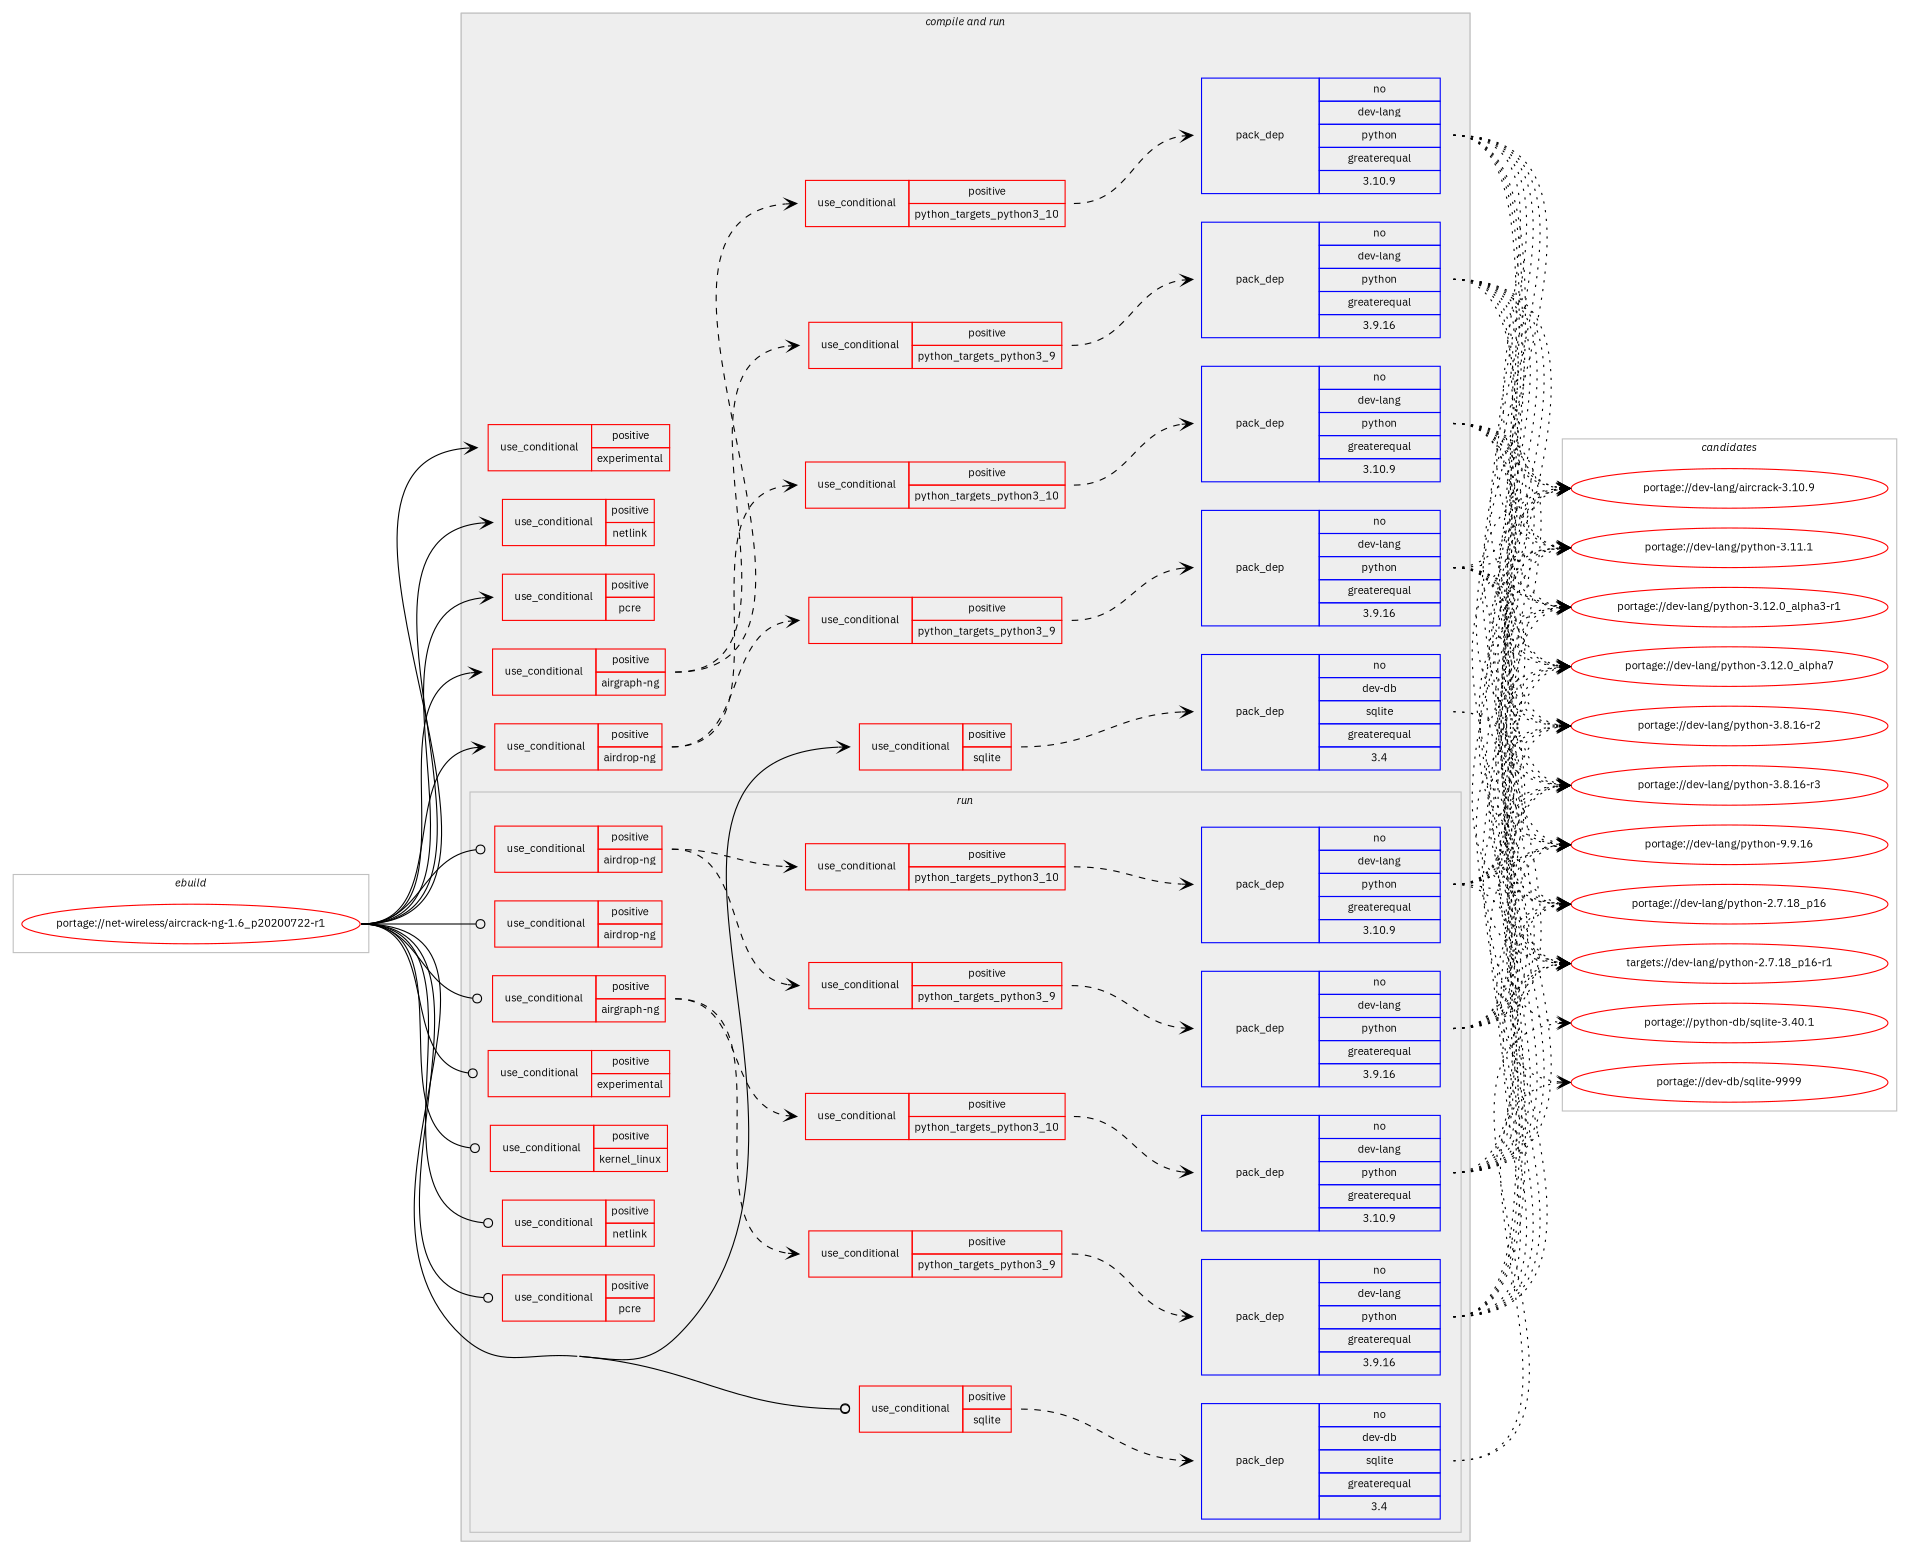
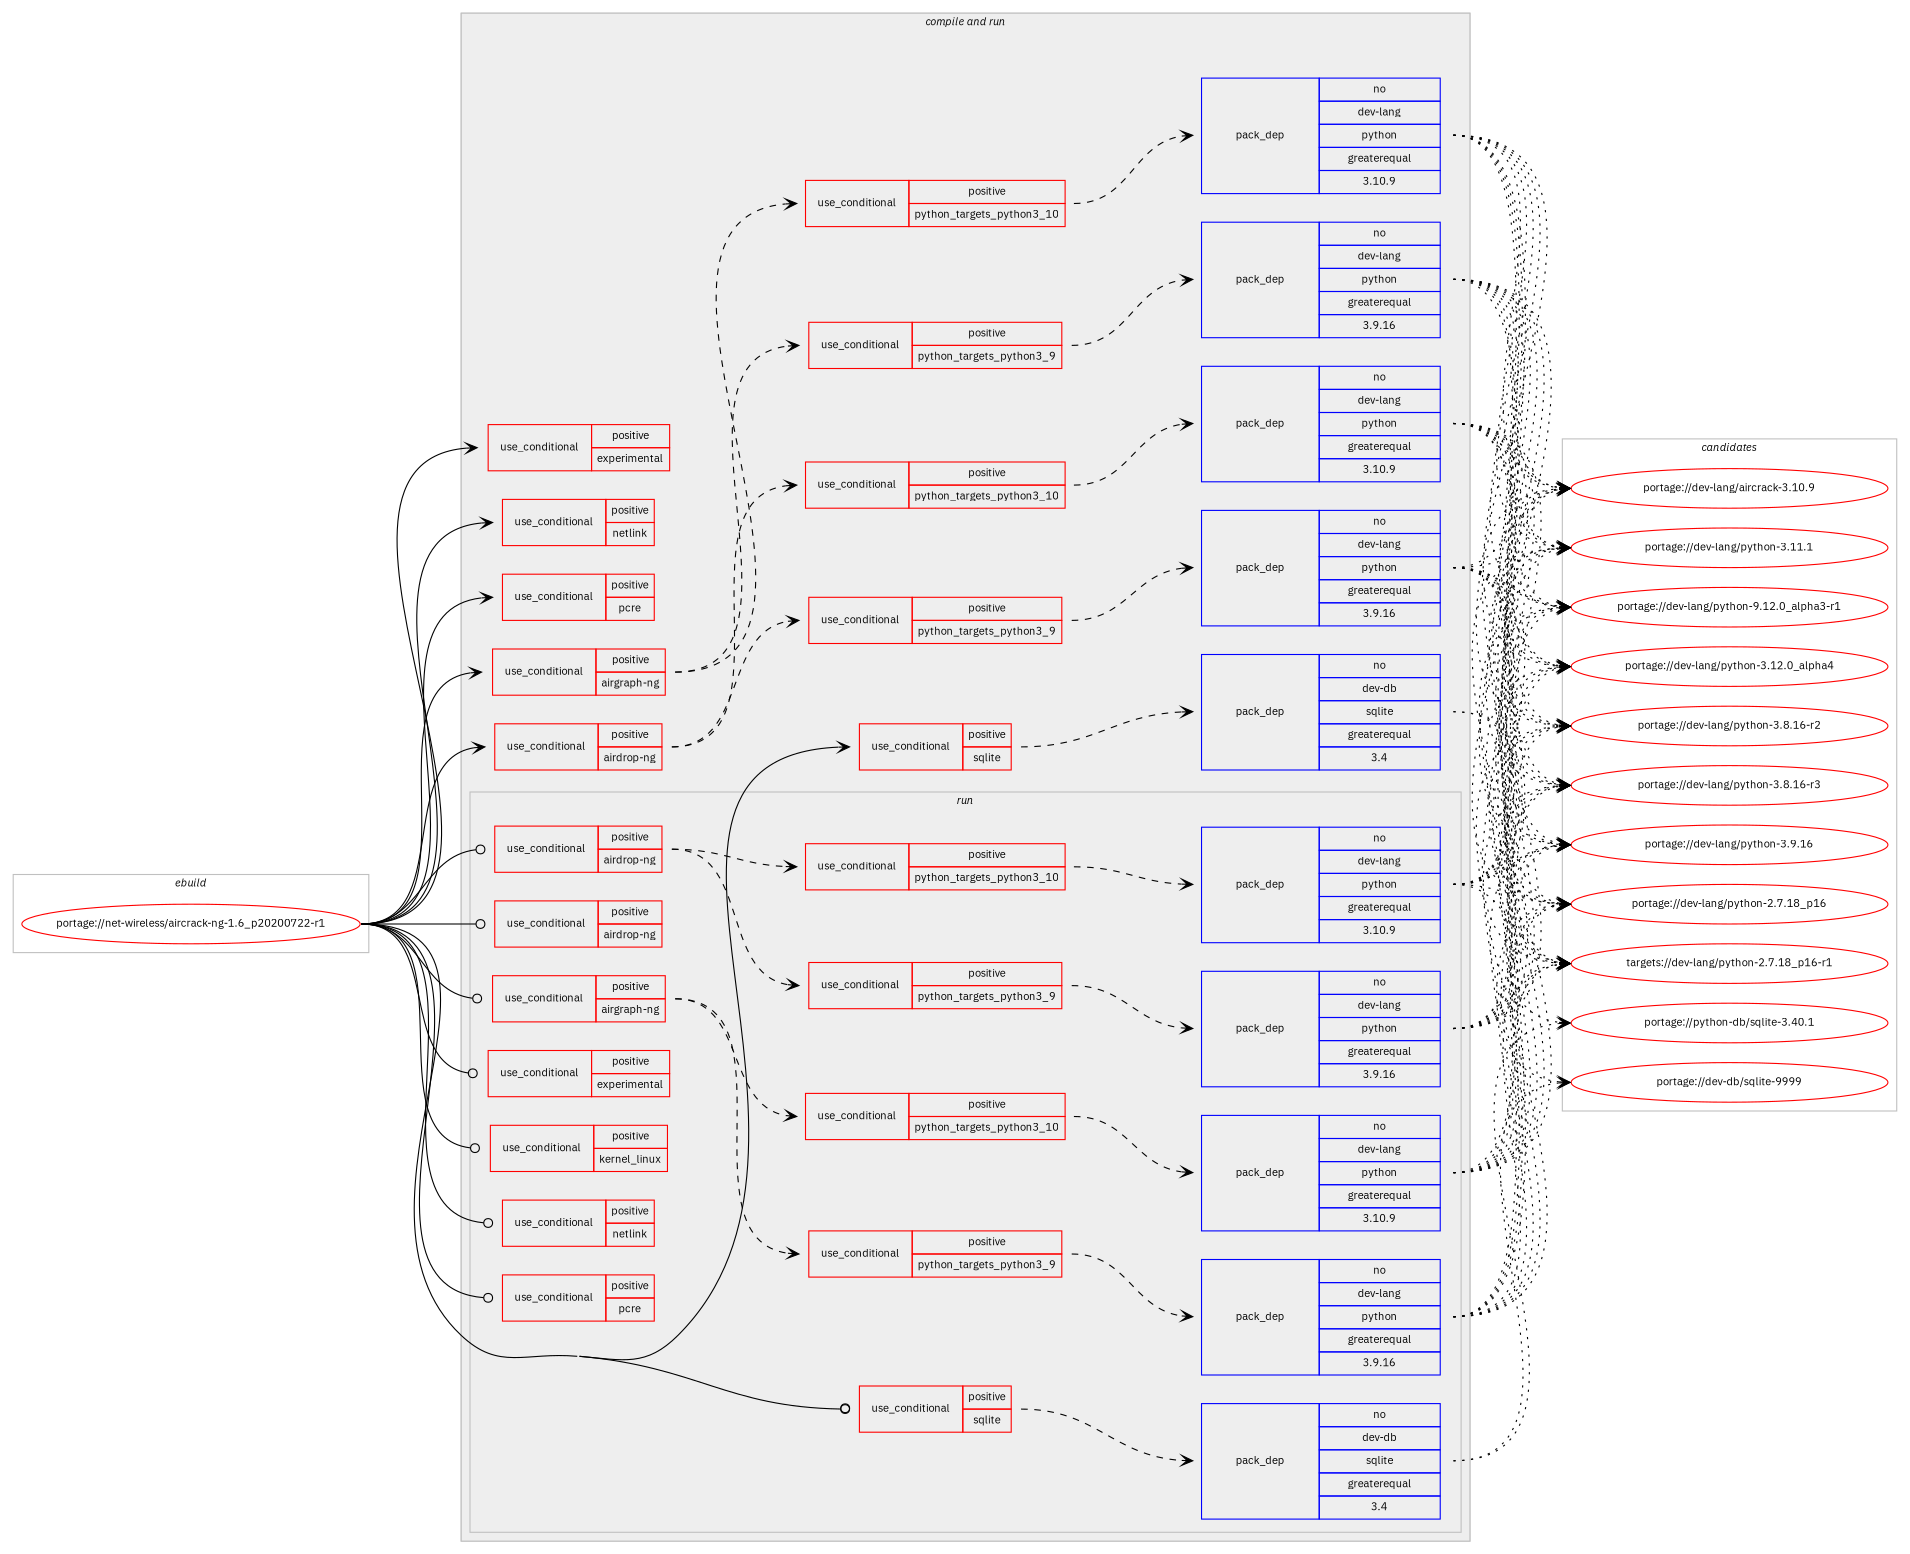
node "portage://dev-lang/python-3.12.0_alpha3-r1": label "portage://dev-lang/python-3.12.0_alpha3-r1" -> "portage://dev-lang/python-9.12.0_alpha3-r1"
node "portage://dev-lang/python-3.12.0_alpha7": label "portage://dev-lang/python-3.12.0_alpha7" -> "portage://dev-lang/python-3.12.0_alpha4"
node "portage://dev-lang/python-9.9.16": label "portage://dev-lang/python-9.9.16" -> "portage://dev-lang/python-3.9.16"
